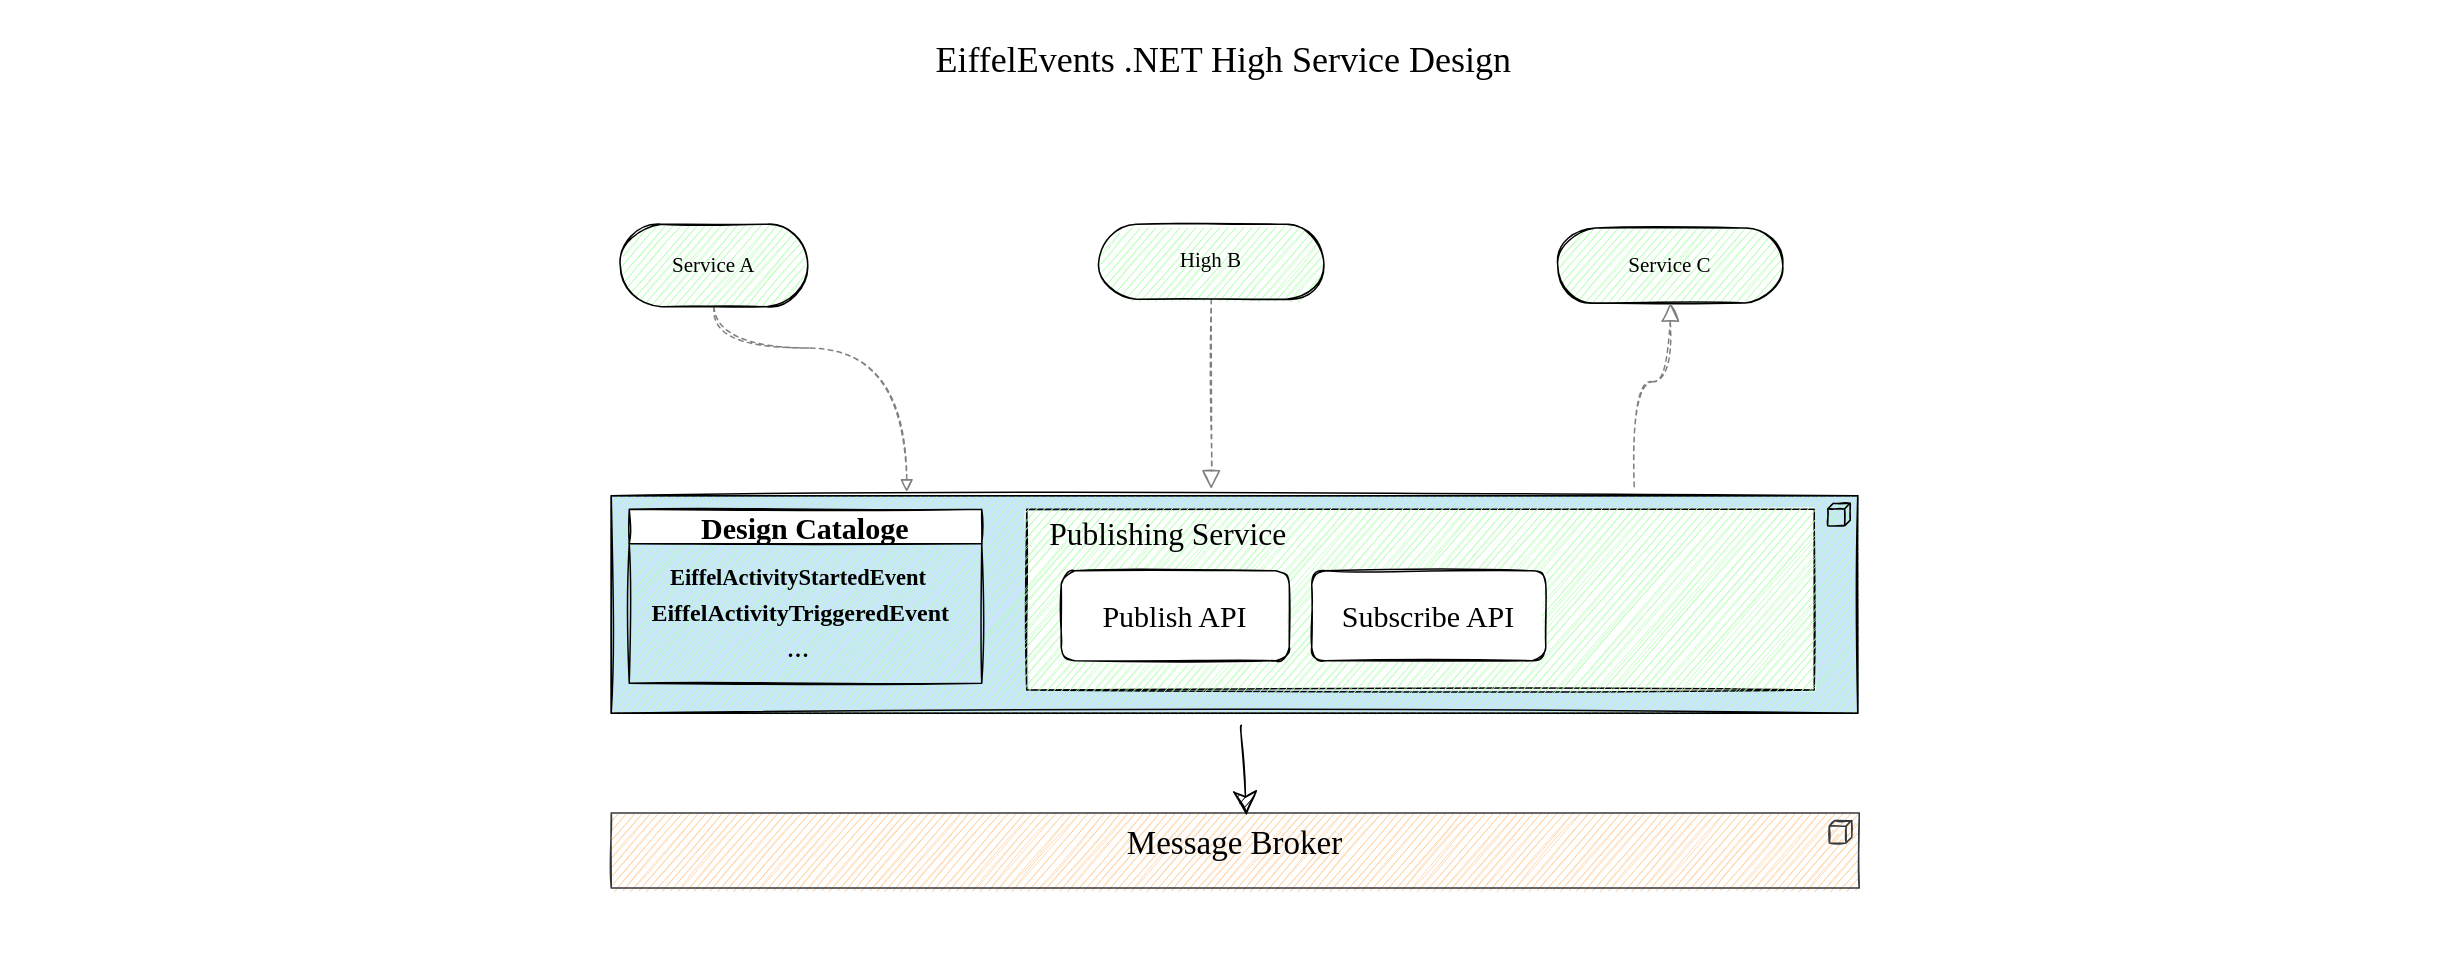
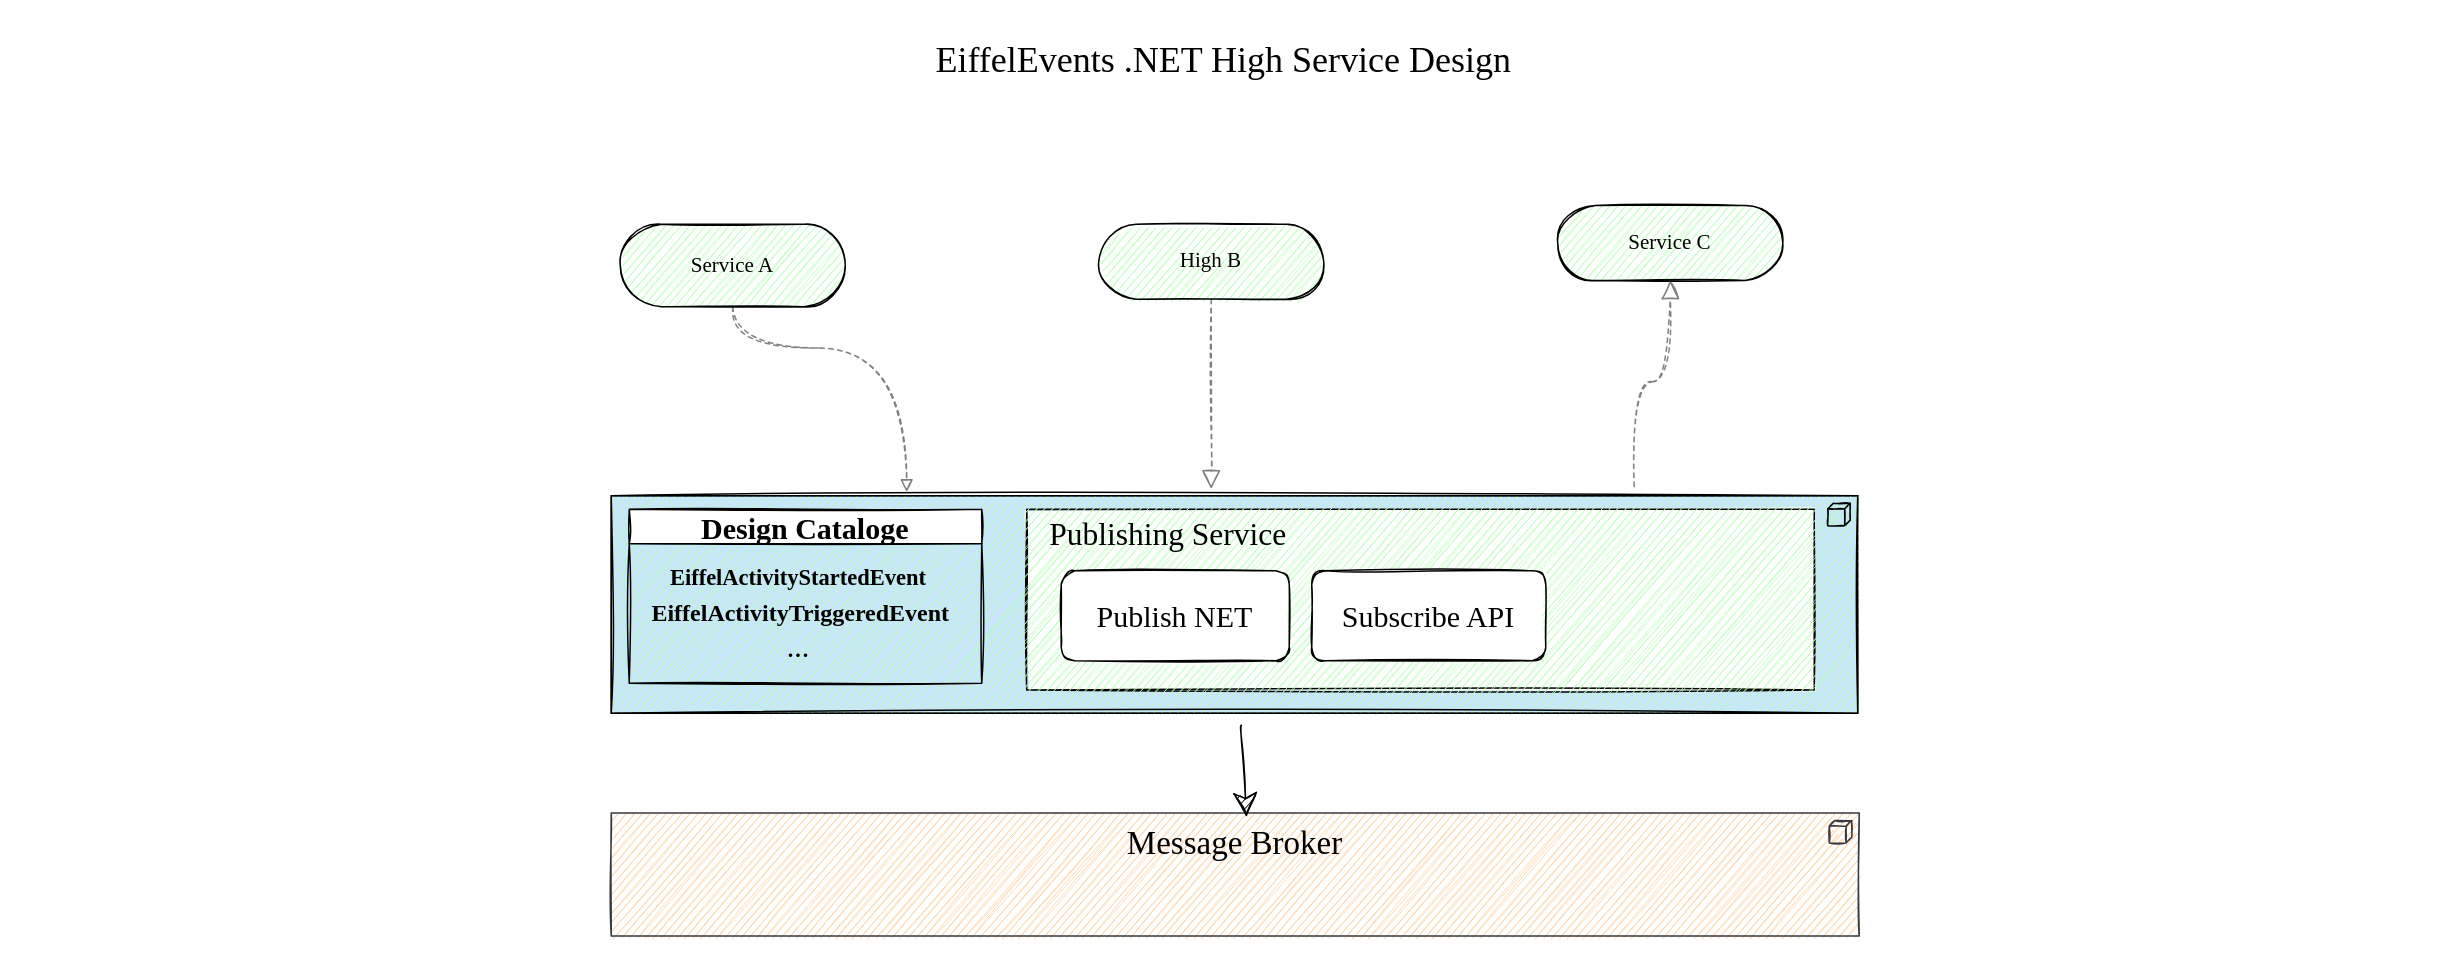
node "Service A": size 188x83 -> 225x83
node "Service C": moved (1670, 266) -> (1670, 243)
node "Publish API": label "Publish API" -> "Publish NET"
node "Message Broker": size 1248x75 -> 1248x123
